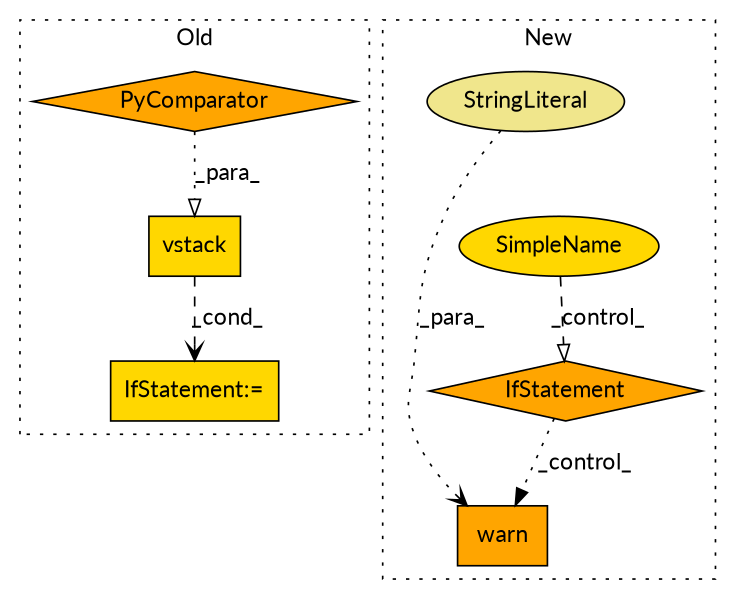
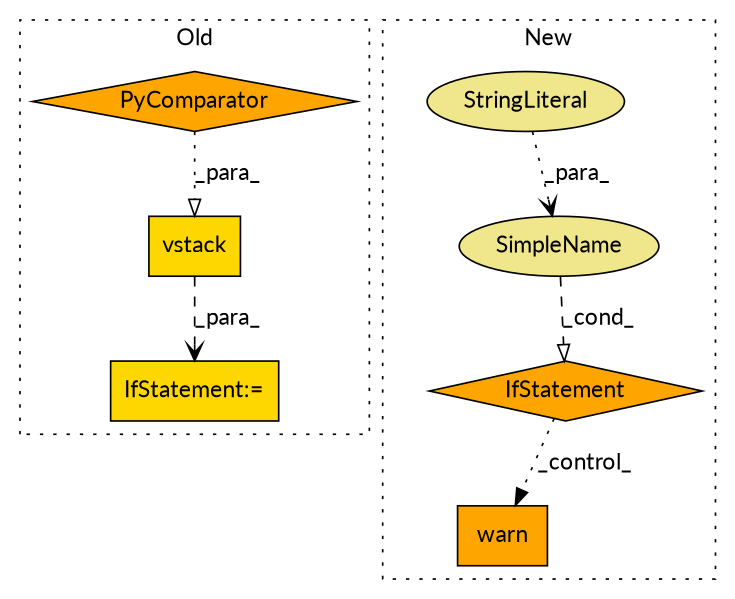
node "SimpleName": fillcolor gold -> khaki
edge "StringLiteral" -> "warn": now "StringLiteral" -> "SimpleName"
edge "vstack" -> "IfStatement:=": label "_cond_" -> "_para_"
edge "SimpleName" -> "IfStatement": label "_control_" -> "_cond_"
